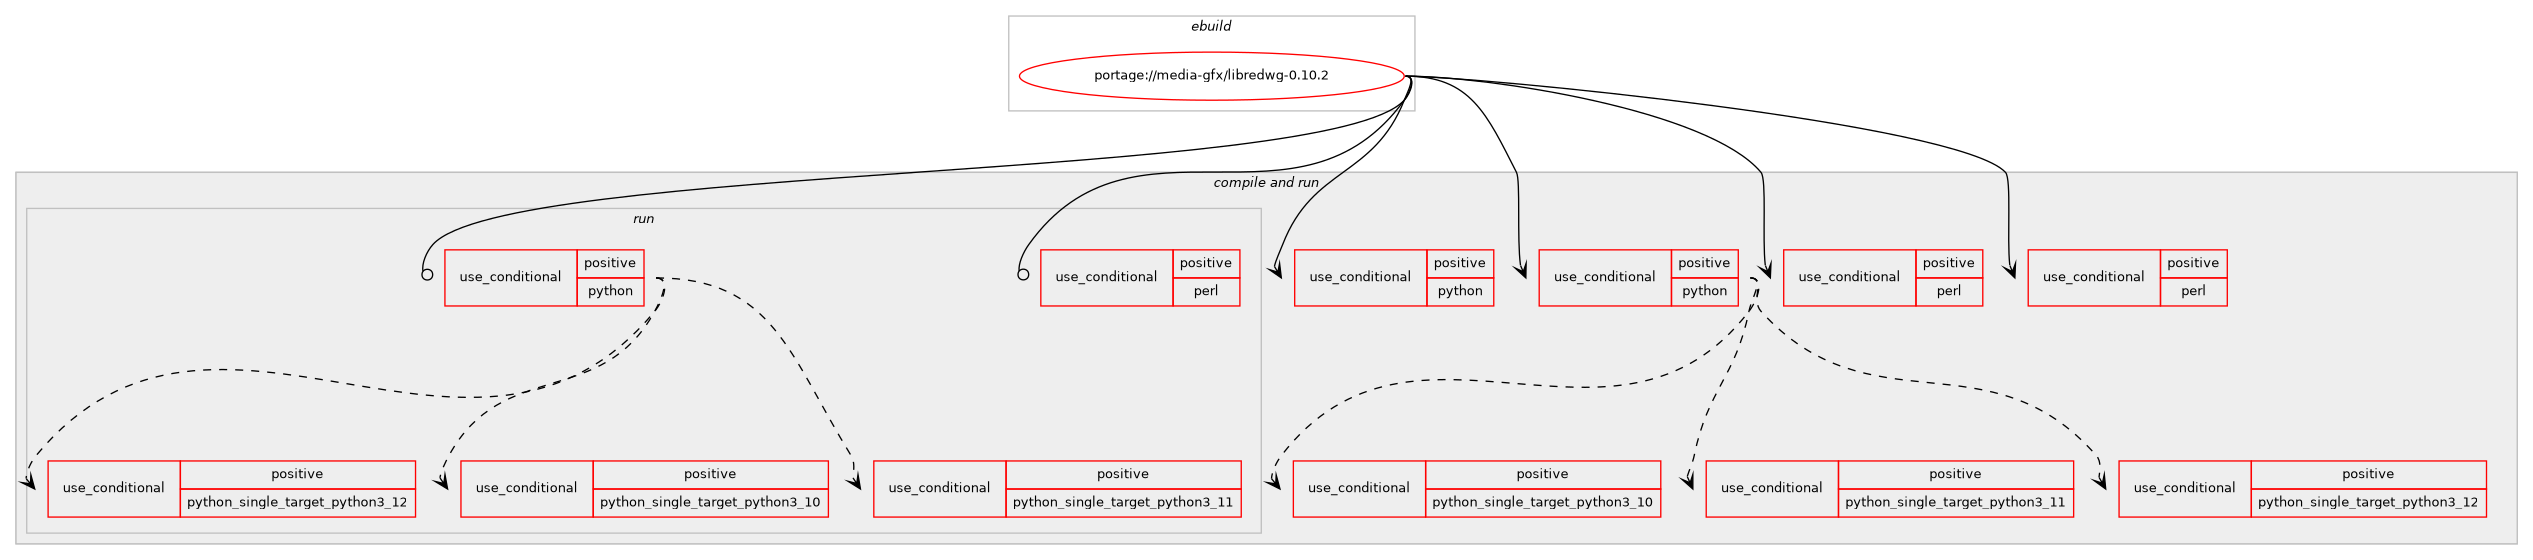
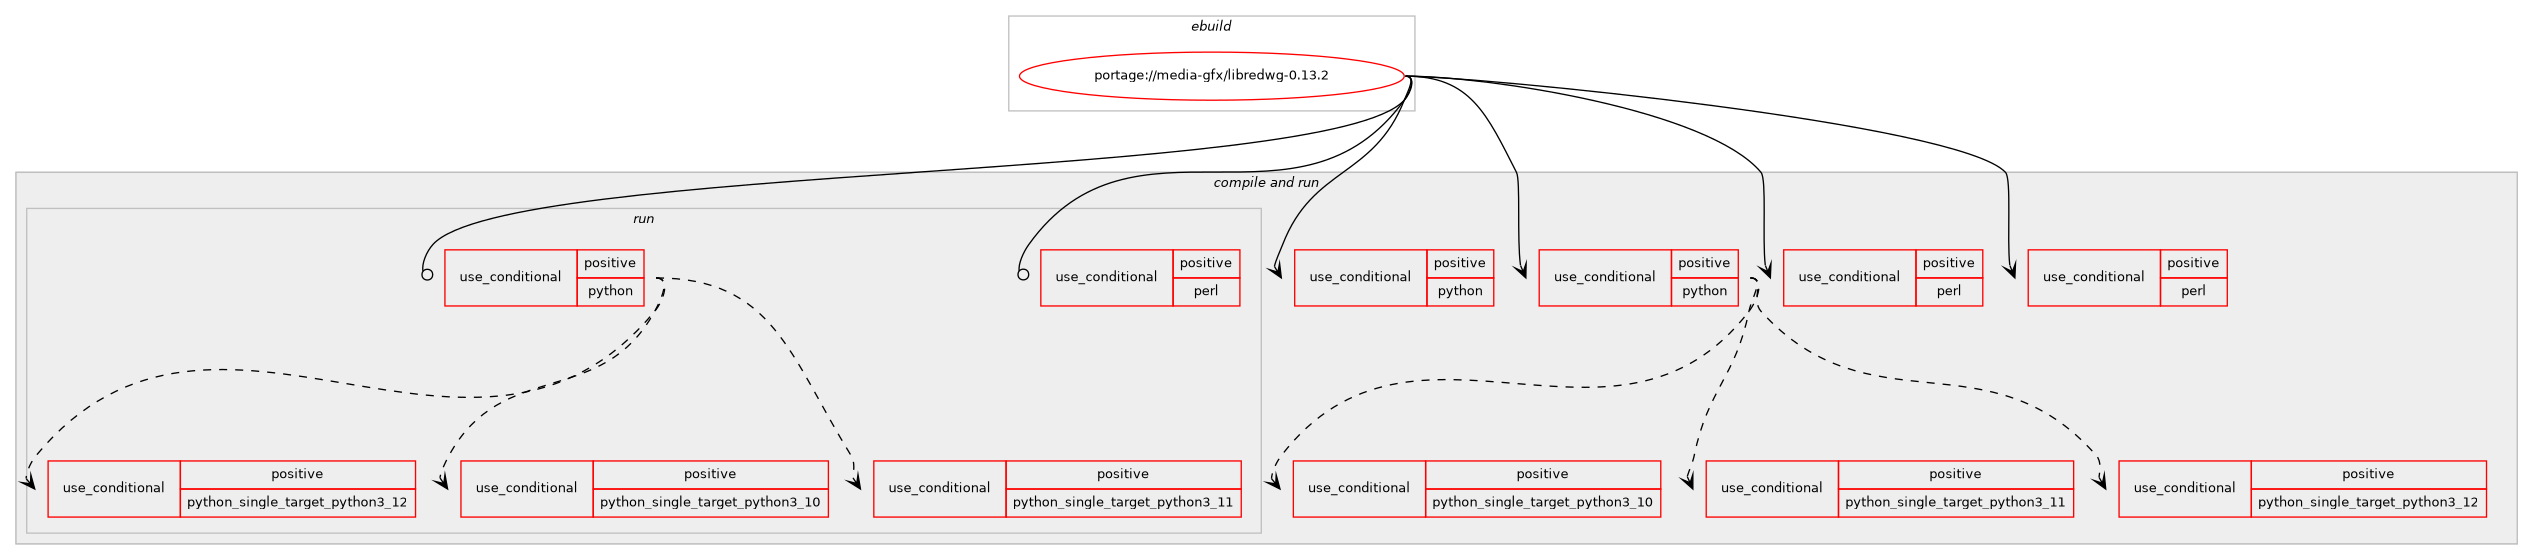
node "portage://media-gfx/libredwg-0.10.2": label "portage://media-gfx/libredwg-0.10.2" -> "portage://media-gfx/libredwg-0.13.2"
